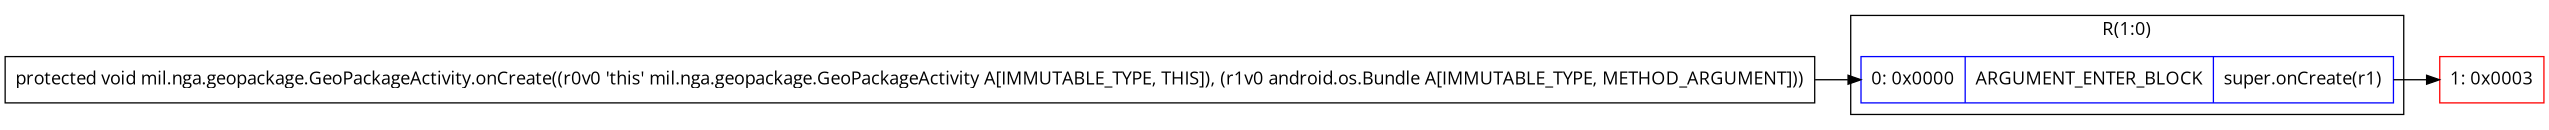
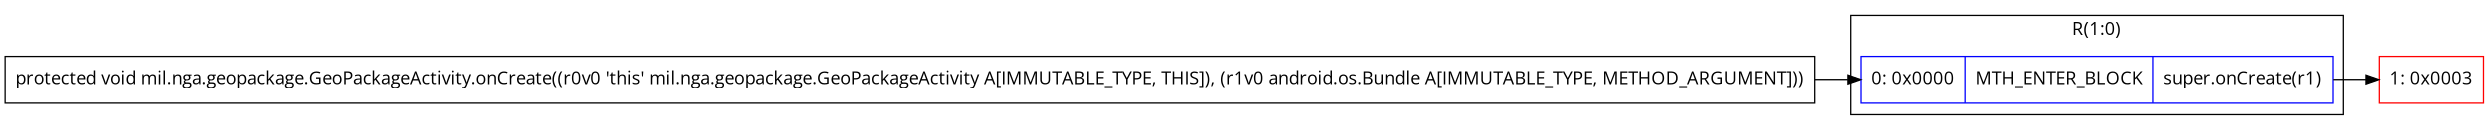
node "0: 0x0000": text "ARGUMENT_ENTER_BLOCK" -> "MTH_ENTER_BLOCK"
